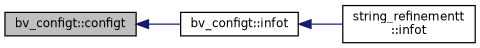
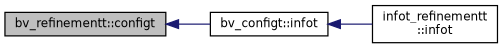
node "bv_configt::configt": label "bv_configt::configt" -> "bv_refinementt::configt"
node "string_refinementt ::infot": label "string_refinementt ::infot" -> "infot_refinementt ::infot"
